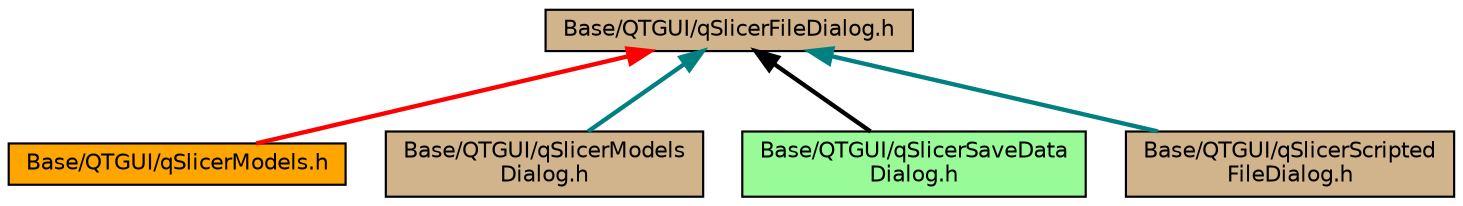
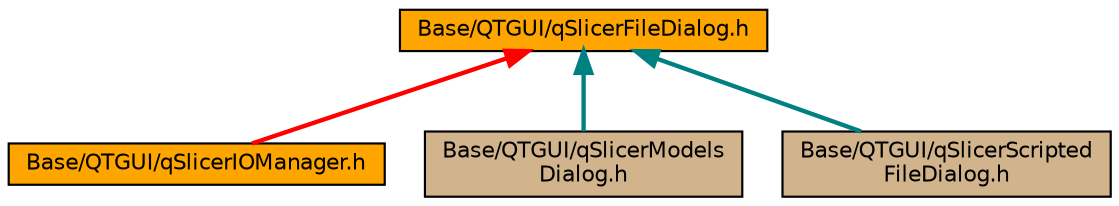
node "Base/QTGUI/qSlicerFileDialog.h": fillcolor tan -> orange
node "Base/QTGUI/qSlicerModels.h": label "Base/QTGUI/qSlicerModels.h" -> "Base/QTGUI/qSlicerIOManager.h"
node "Base/QTGUI/qSlicerSaveData Dialog.h": removed
